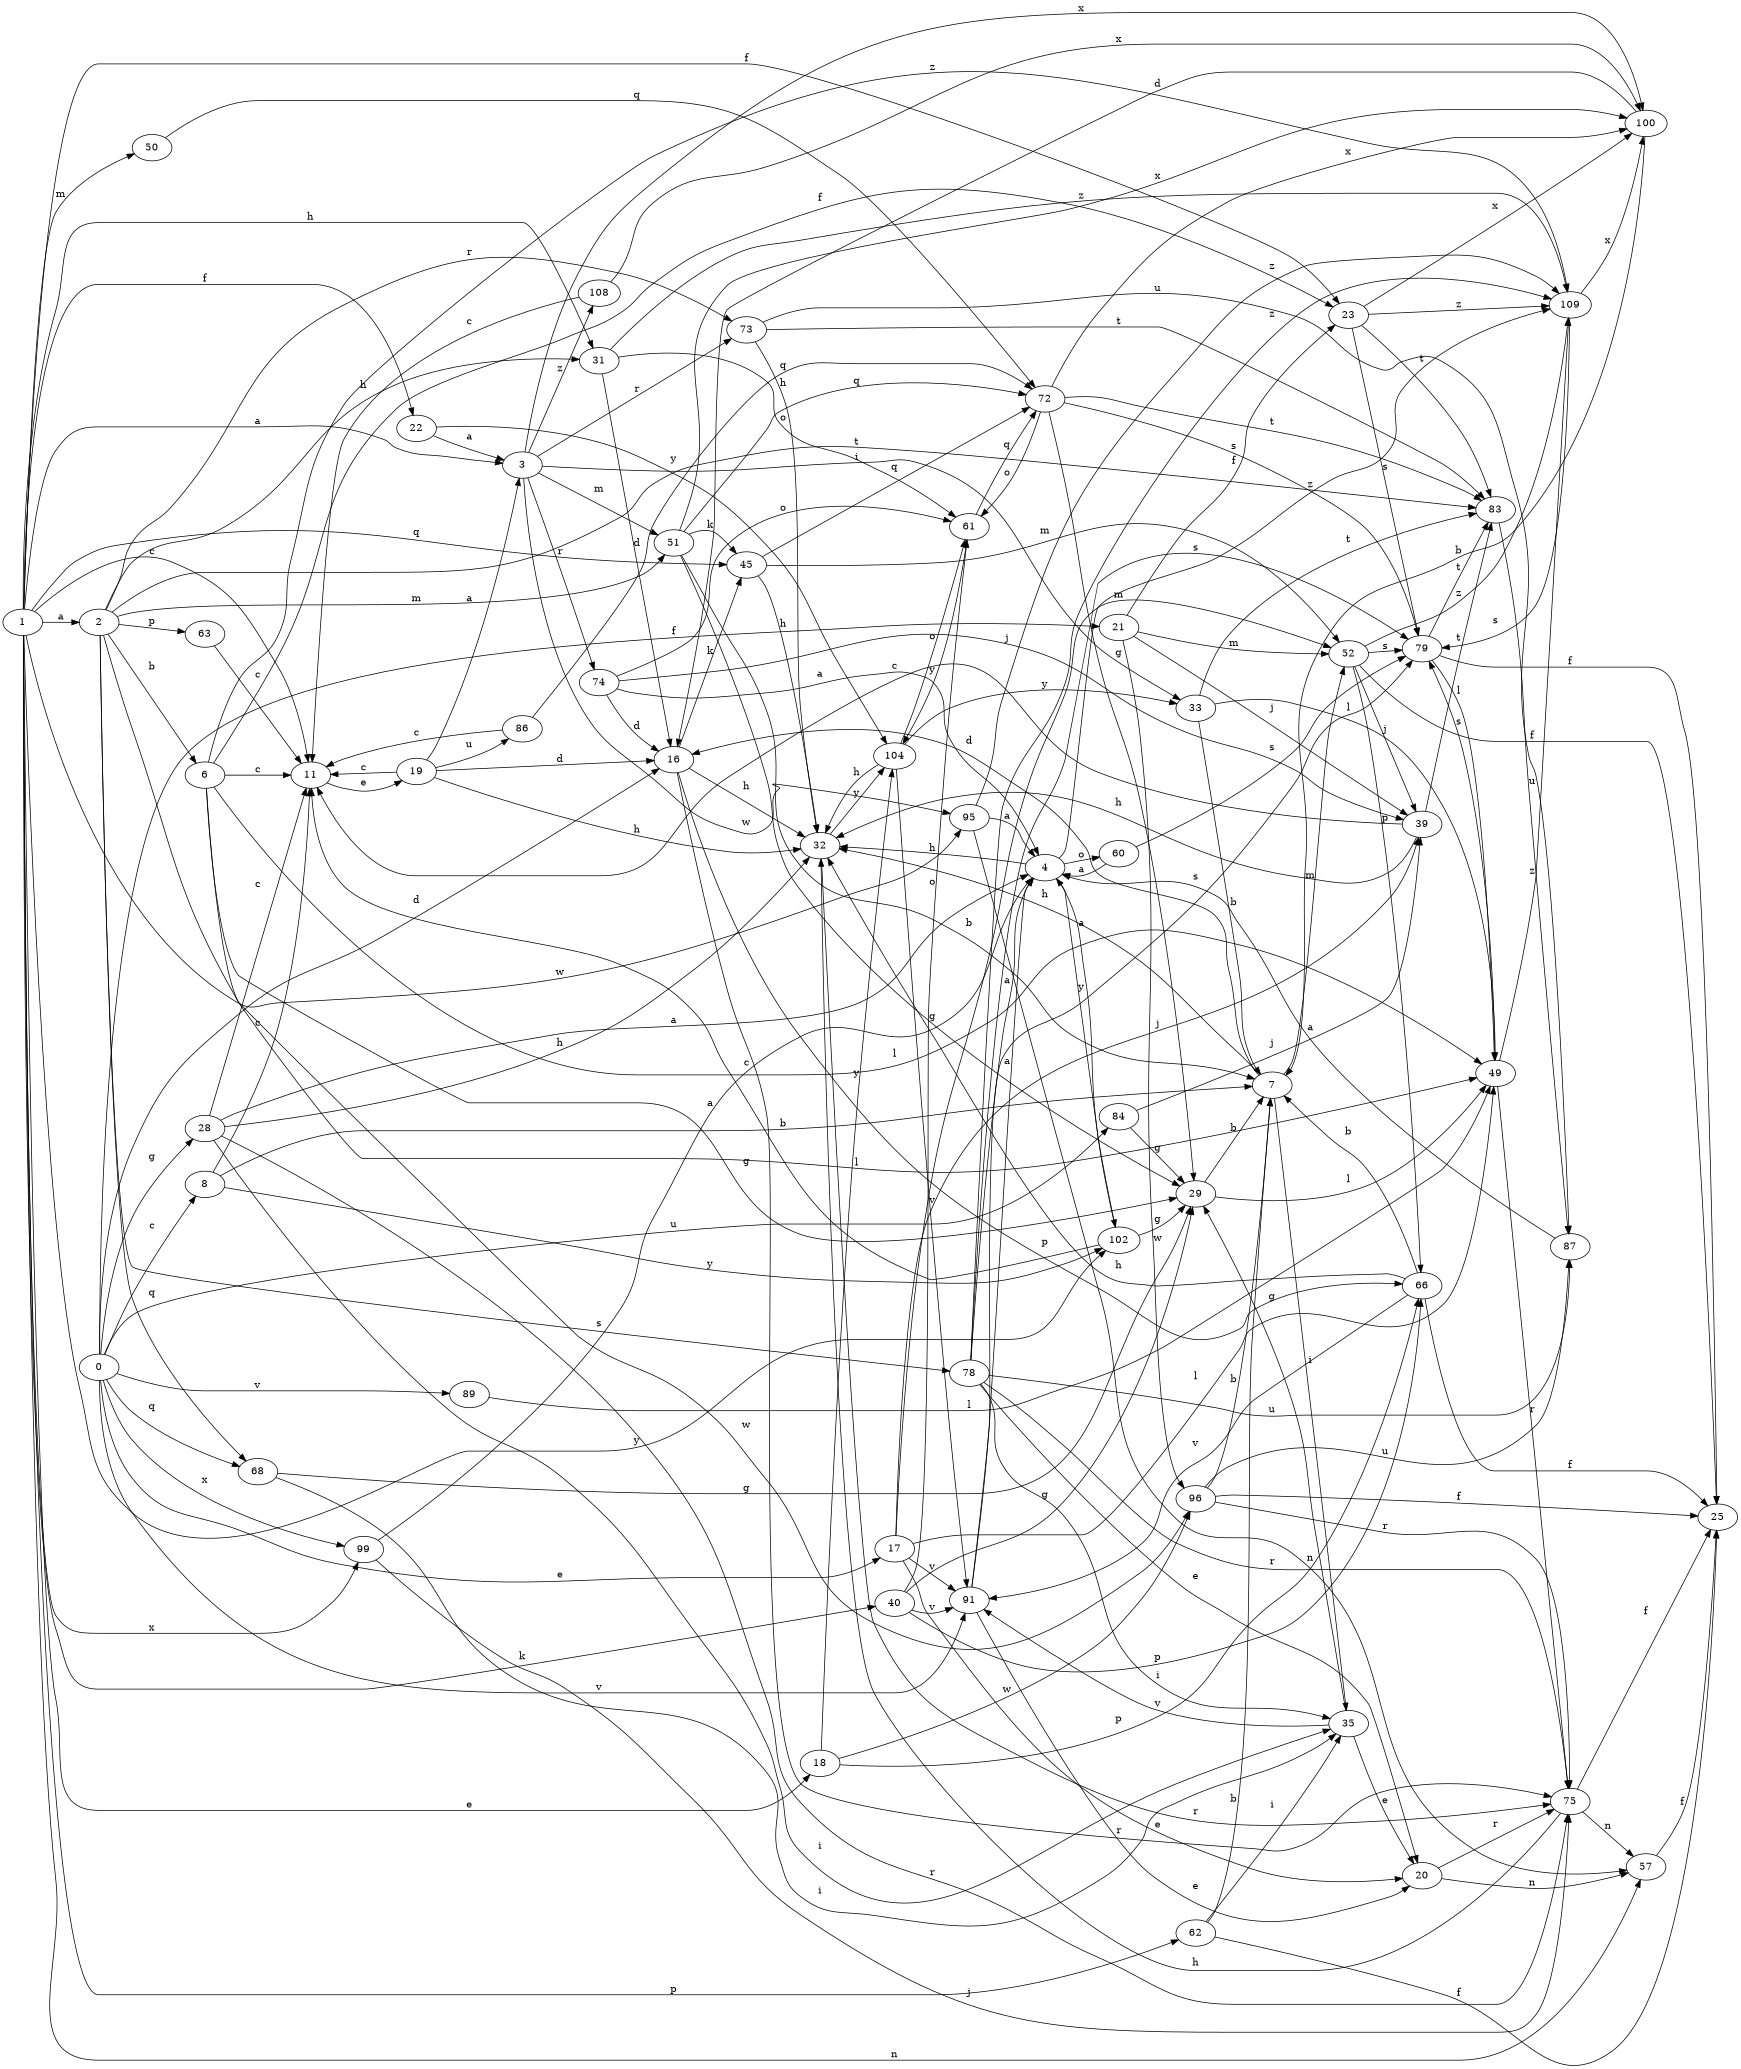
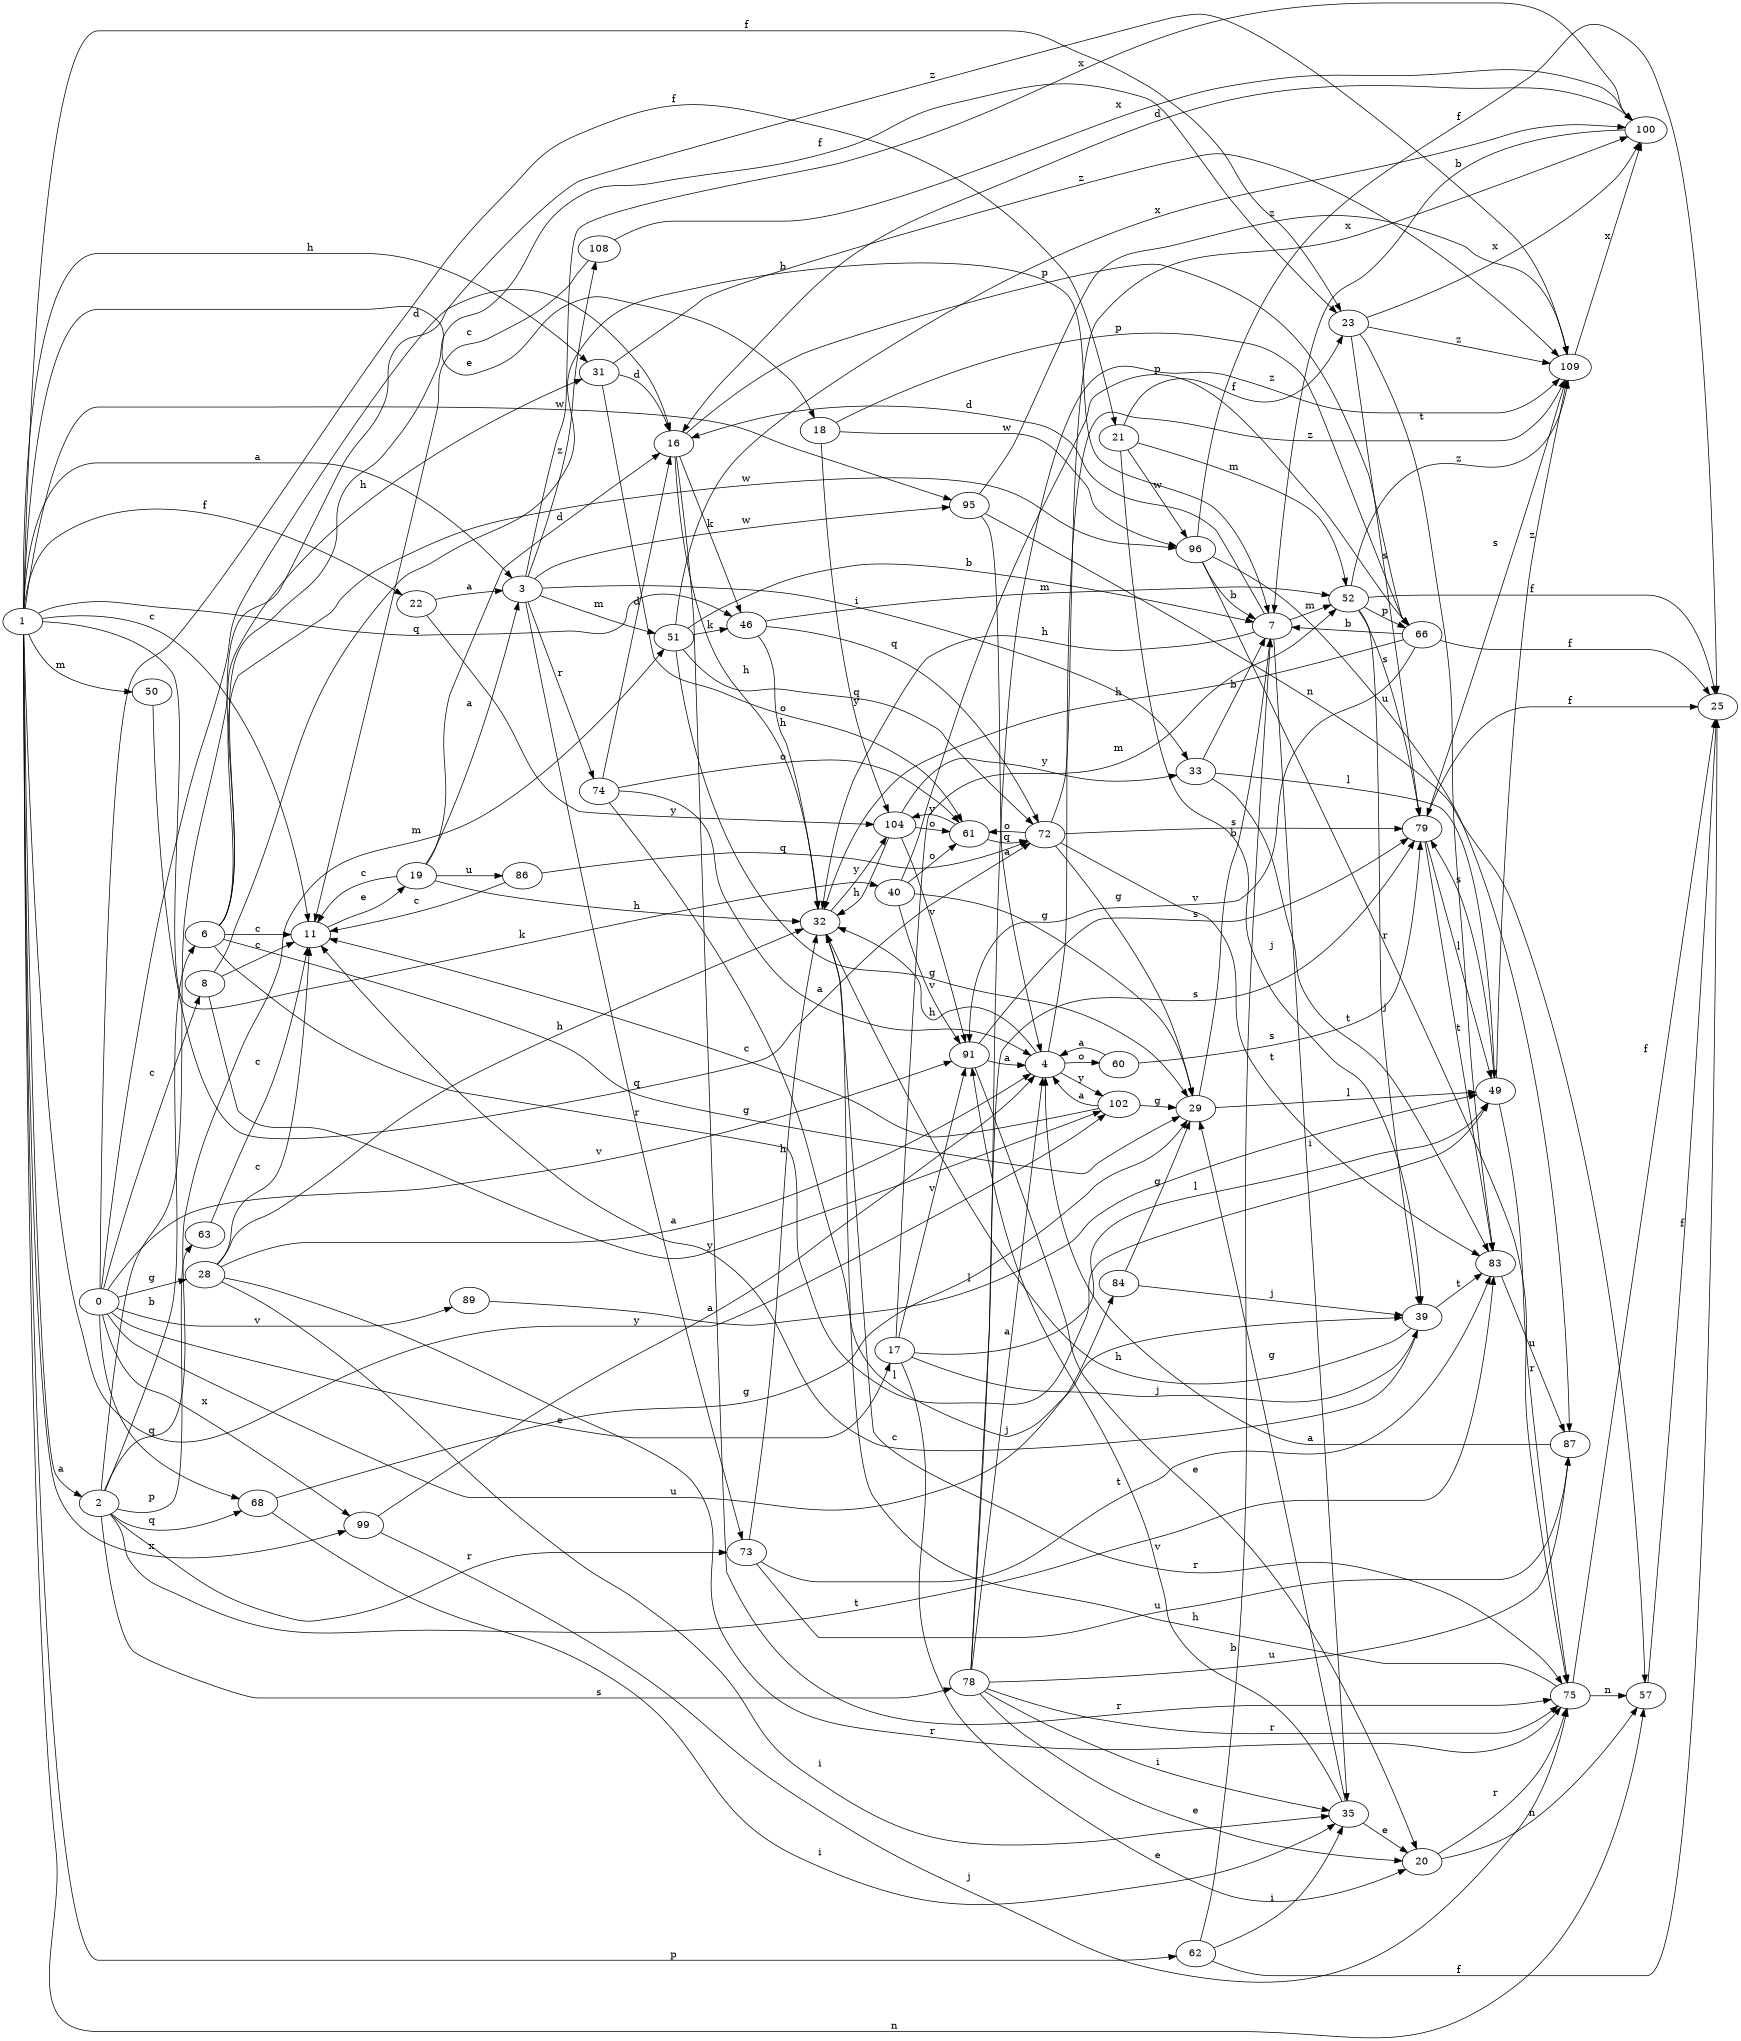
node "45": label "45" -> "46"
edge "2" -> "49": removed, label "l"
